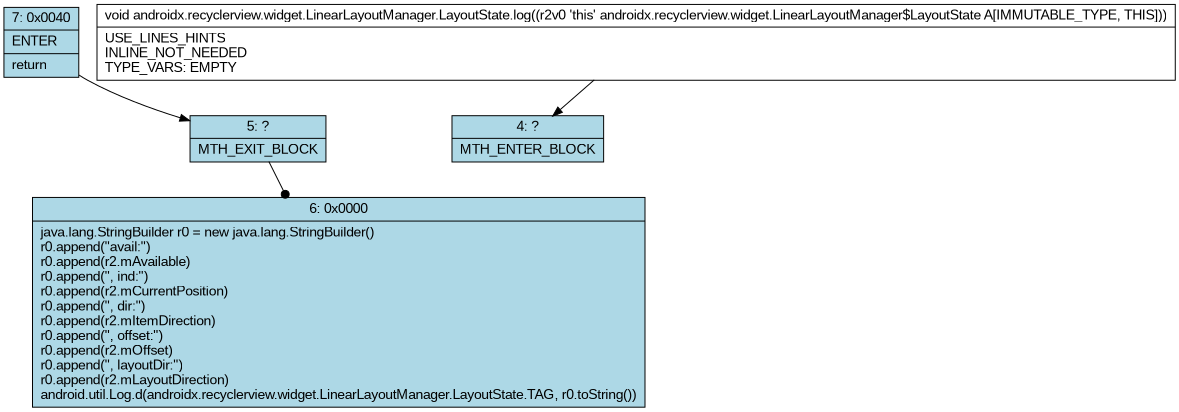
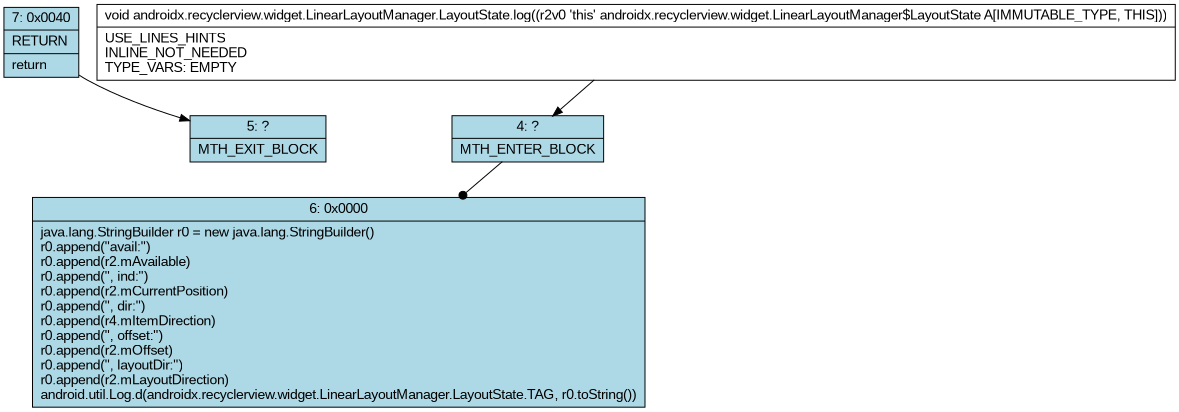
node "7: 0x0040": text "ENTER" -> "RETURN"
edge "5: ?" -> "6: 0x0000": now "4: ?" -> "6: 0x0000"
node "6: 0x0000": text "r0.append(r2.mItemDirection)" -> "r0.append(r4.mItemDirection)"
